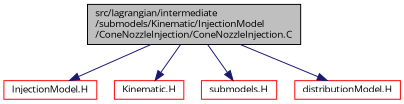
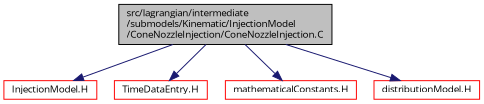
node "Kinematic.H": label "Kinematic.H" -> "TimeDataEntry.H"
node "submodels.H": label "submodels.H" -> "mathematicalConstants.H"
